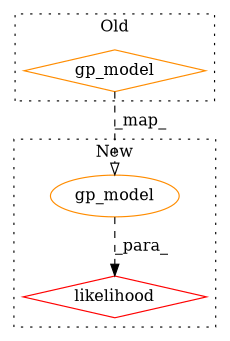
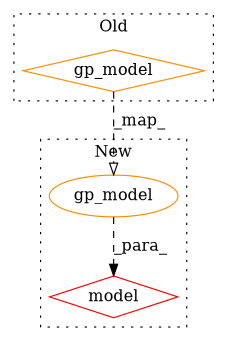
node "likelihood": label "likelihood" -> "model"
